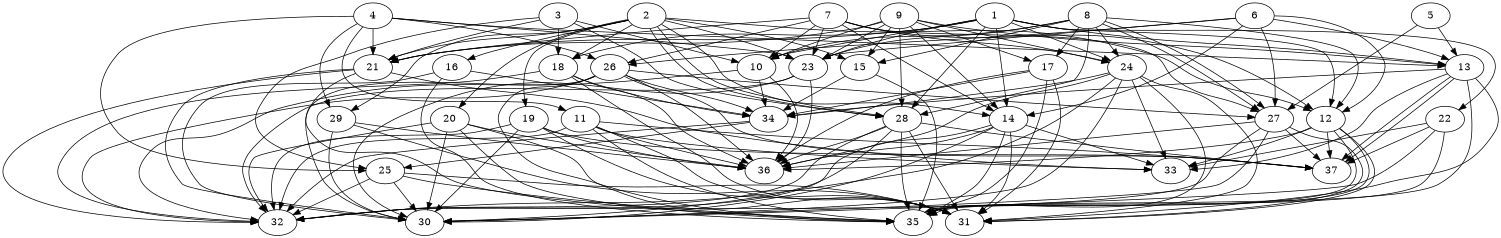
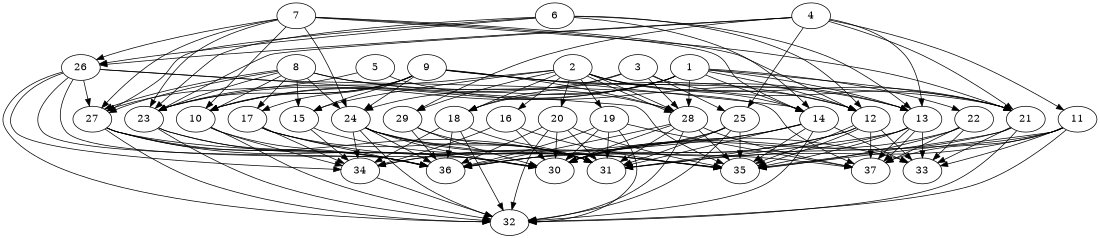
edge "34" -> "25": reversed
